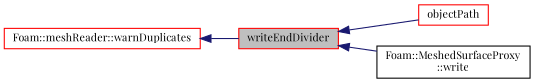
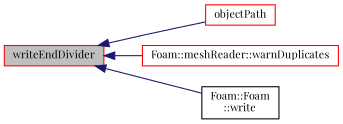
edge "writeEndDivider" -> "Foam::meshReader::warnDuplicates": reversed
node "Foam::MeshedSurfaceProxy ::write": label "Foam::MeshedSurfaceProxy ::write" -> "Foam::Foam ::write"
